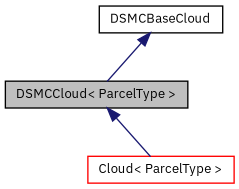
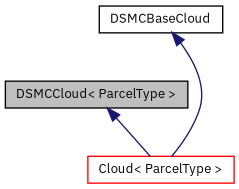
edge "DSMCCloud< ParcelType >" -> "DSMCBaseCloud": now "Cloud< ParcelType >" -> "DSMCBaseCloud"
